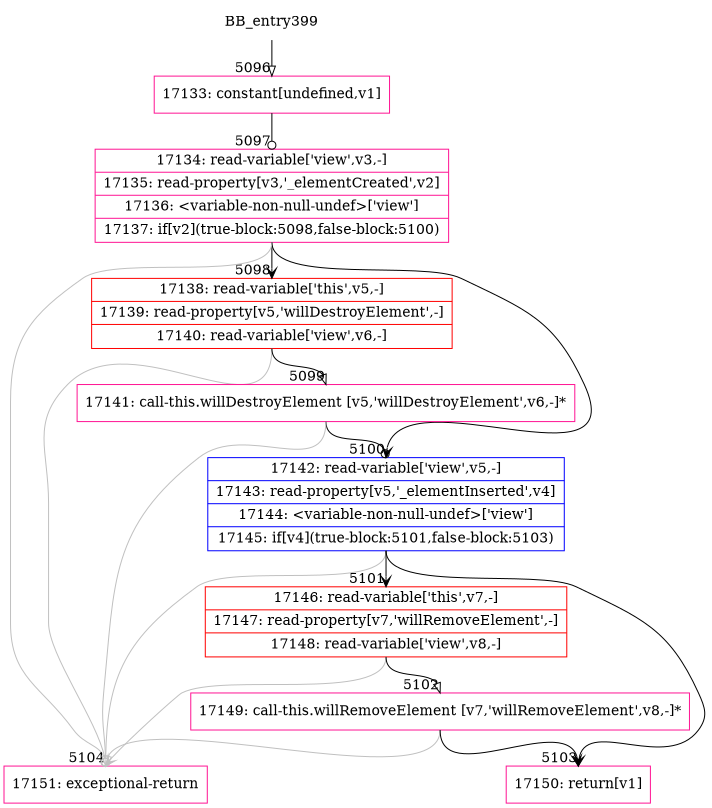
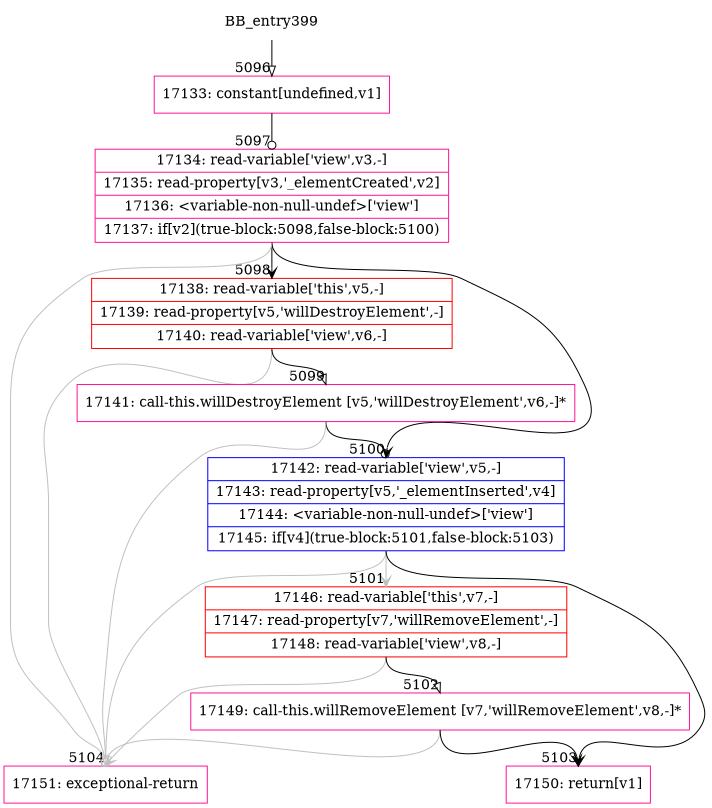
edge "17142: read-variable['view',v5,-]" -> "17146: read-variable['this',v7,-]": color black -> gray
